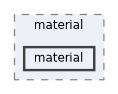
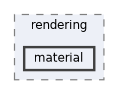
cluster "material": label "material" -> "rendering"
